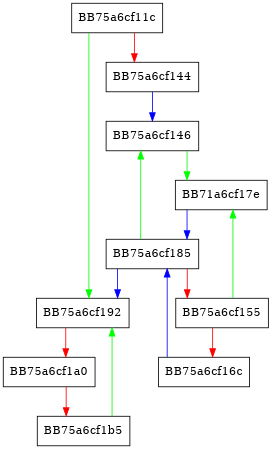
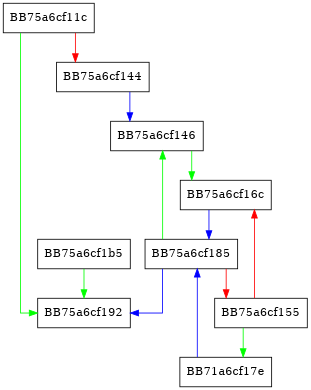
edge "BB75a6cf146" -> "BB71a6cf17e": now "BB75a6cf146" -> "BB75a6cf16c"
node "BB75a6cf1a0": removed
